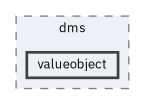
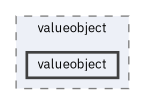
cluster "dms": label "dms" -> "valueobject"
